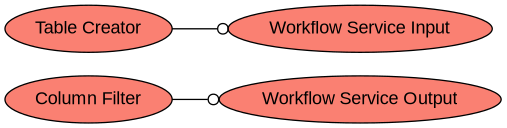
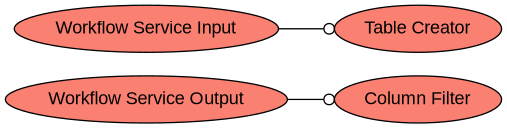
edge "Table Creator" -> "Workflow Service Input": reversed
edge "Column Filter" -> "Workflow Service Output": reversed
